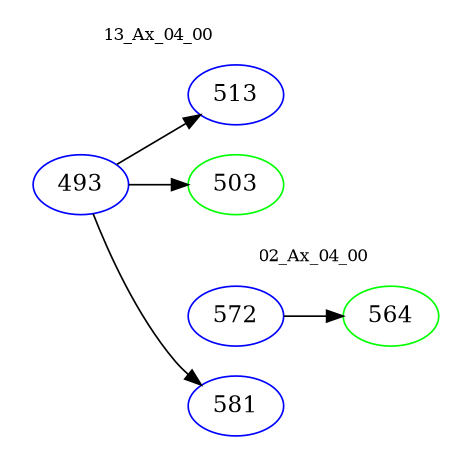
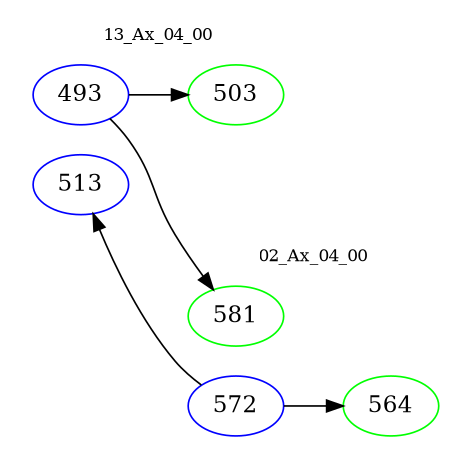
edge "493" -> "513": now "572" -> "513"
node "581": color blue -> green
